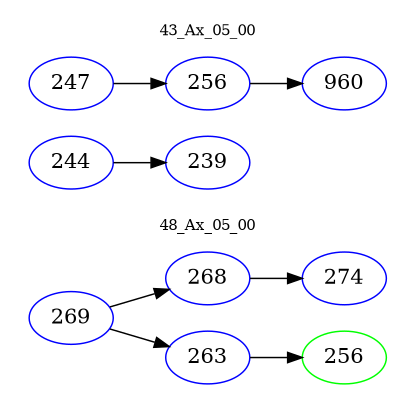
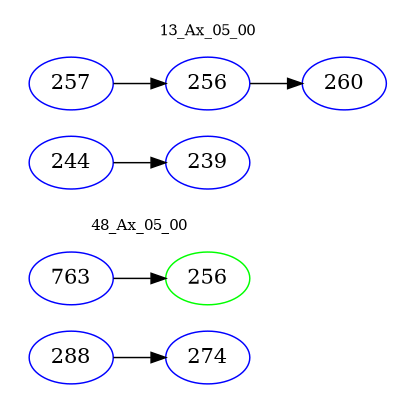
cluster "43_Ax_05_00": label "43_Ax_05_00" -> "13_Ax_05_00"
node "247": label "247" -> "257"
node "960": label "960" -> "260"
node "268": label "268" -> "288"
node "269": removed
node "263": label "263" -> "763"
